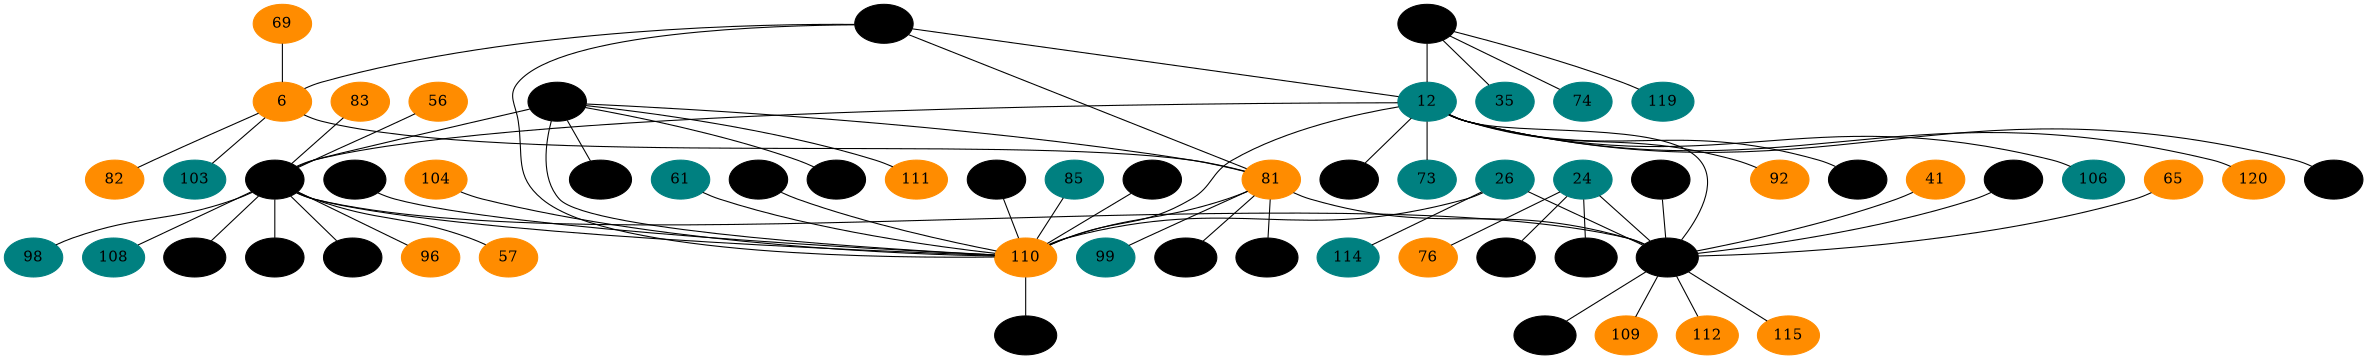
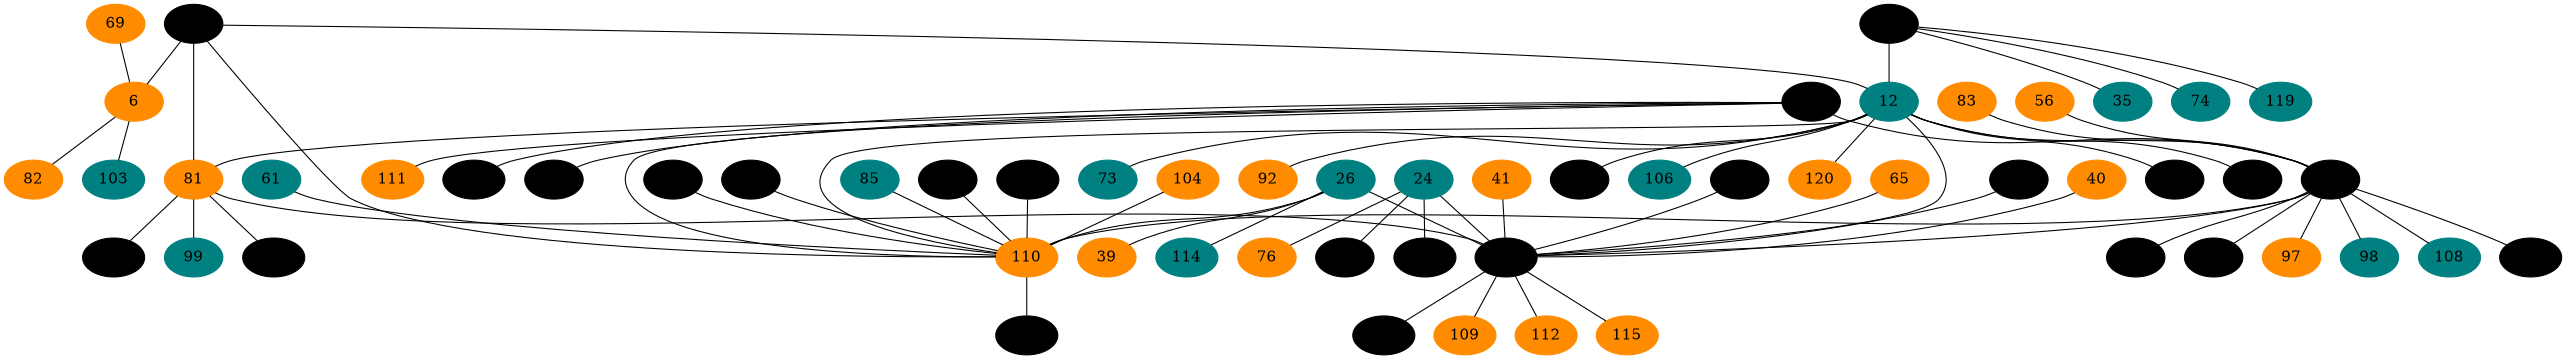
edge "6" -- "81": removed
node "40": added
edge "81" -- "110": removed
node "96": removed
node "57": label "57" -> "97"
node "39": added
